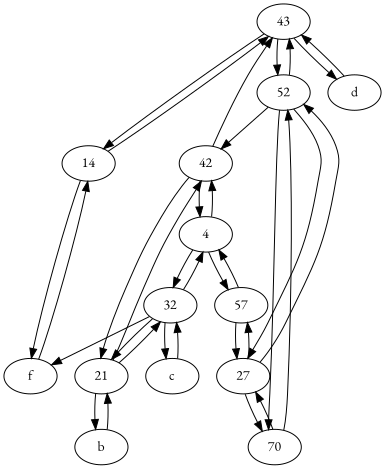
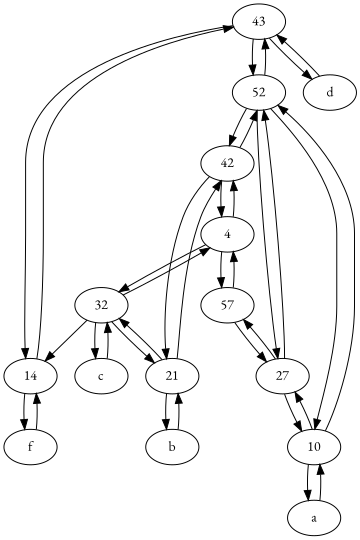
edge "42" -> "43": now "42" -> "52"
edge "32" -> "f": now "32" -> "14"
node "70": label "70" -> "10"
node "a": added
